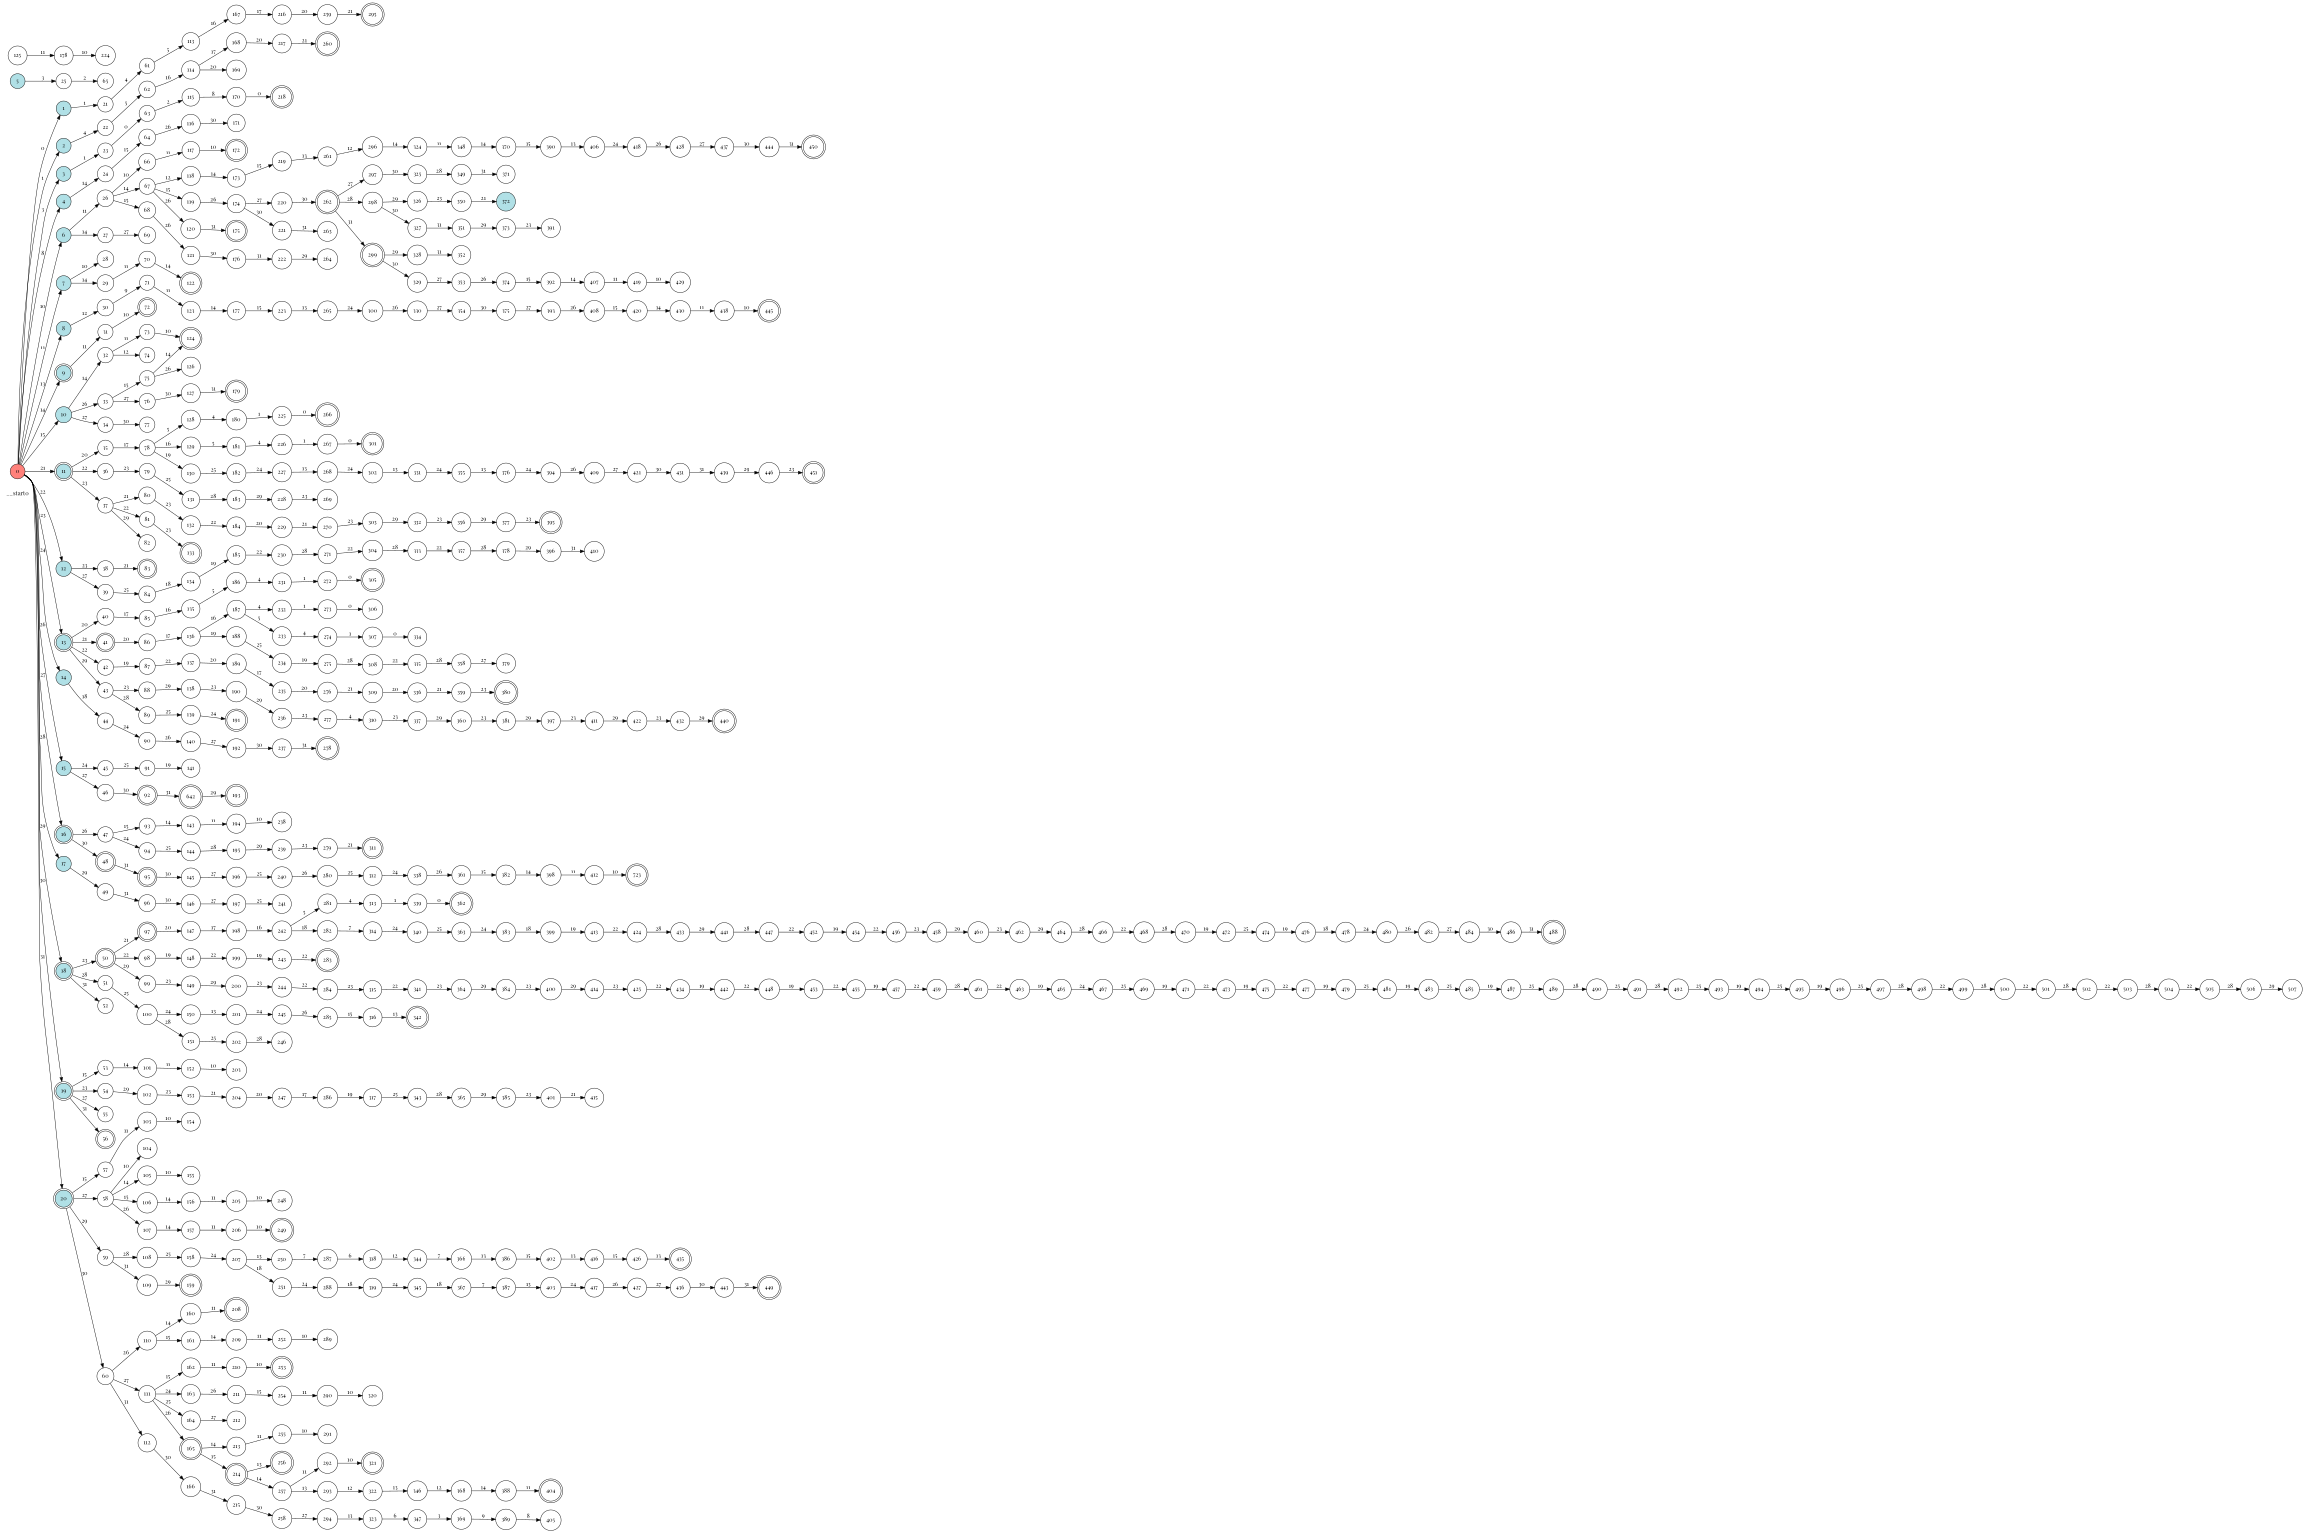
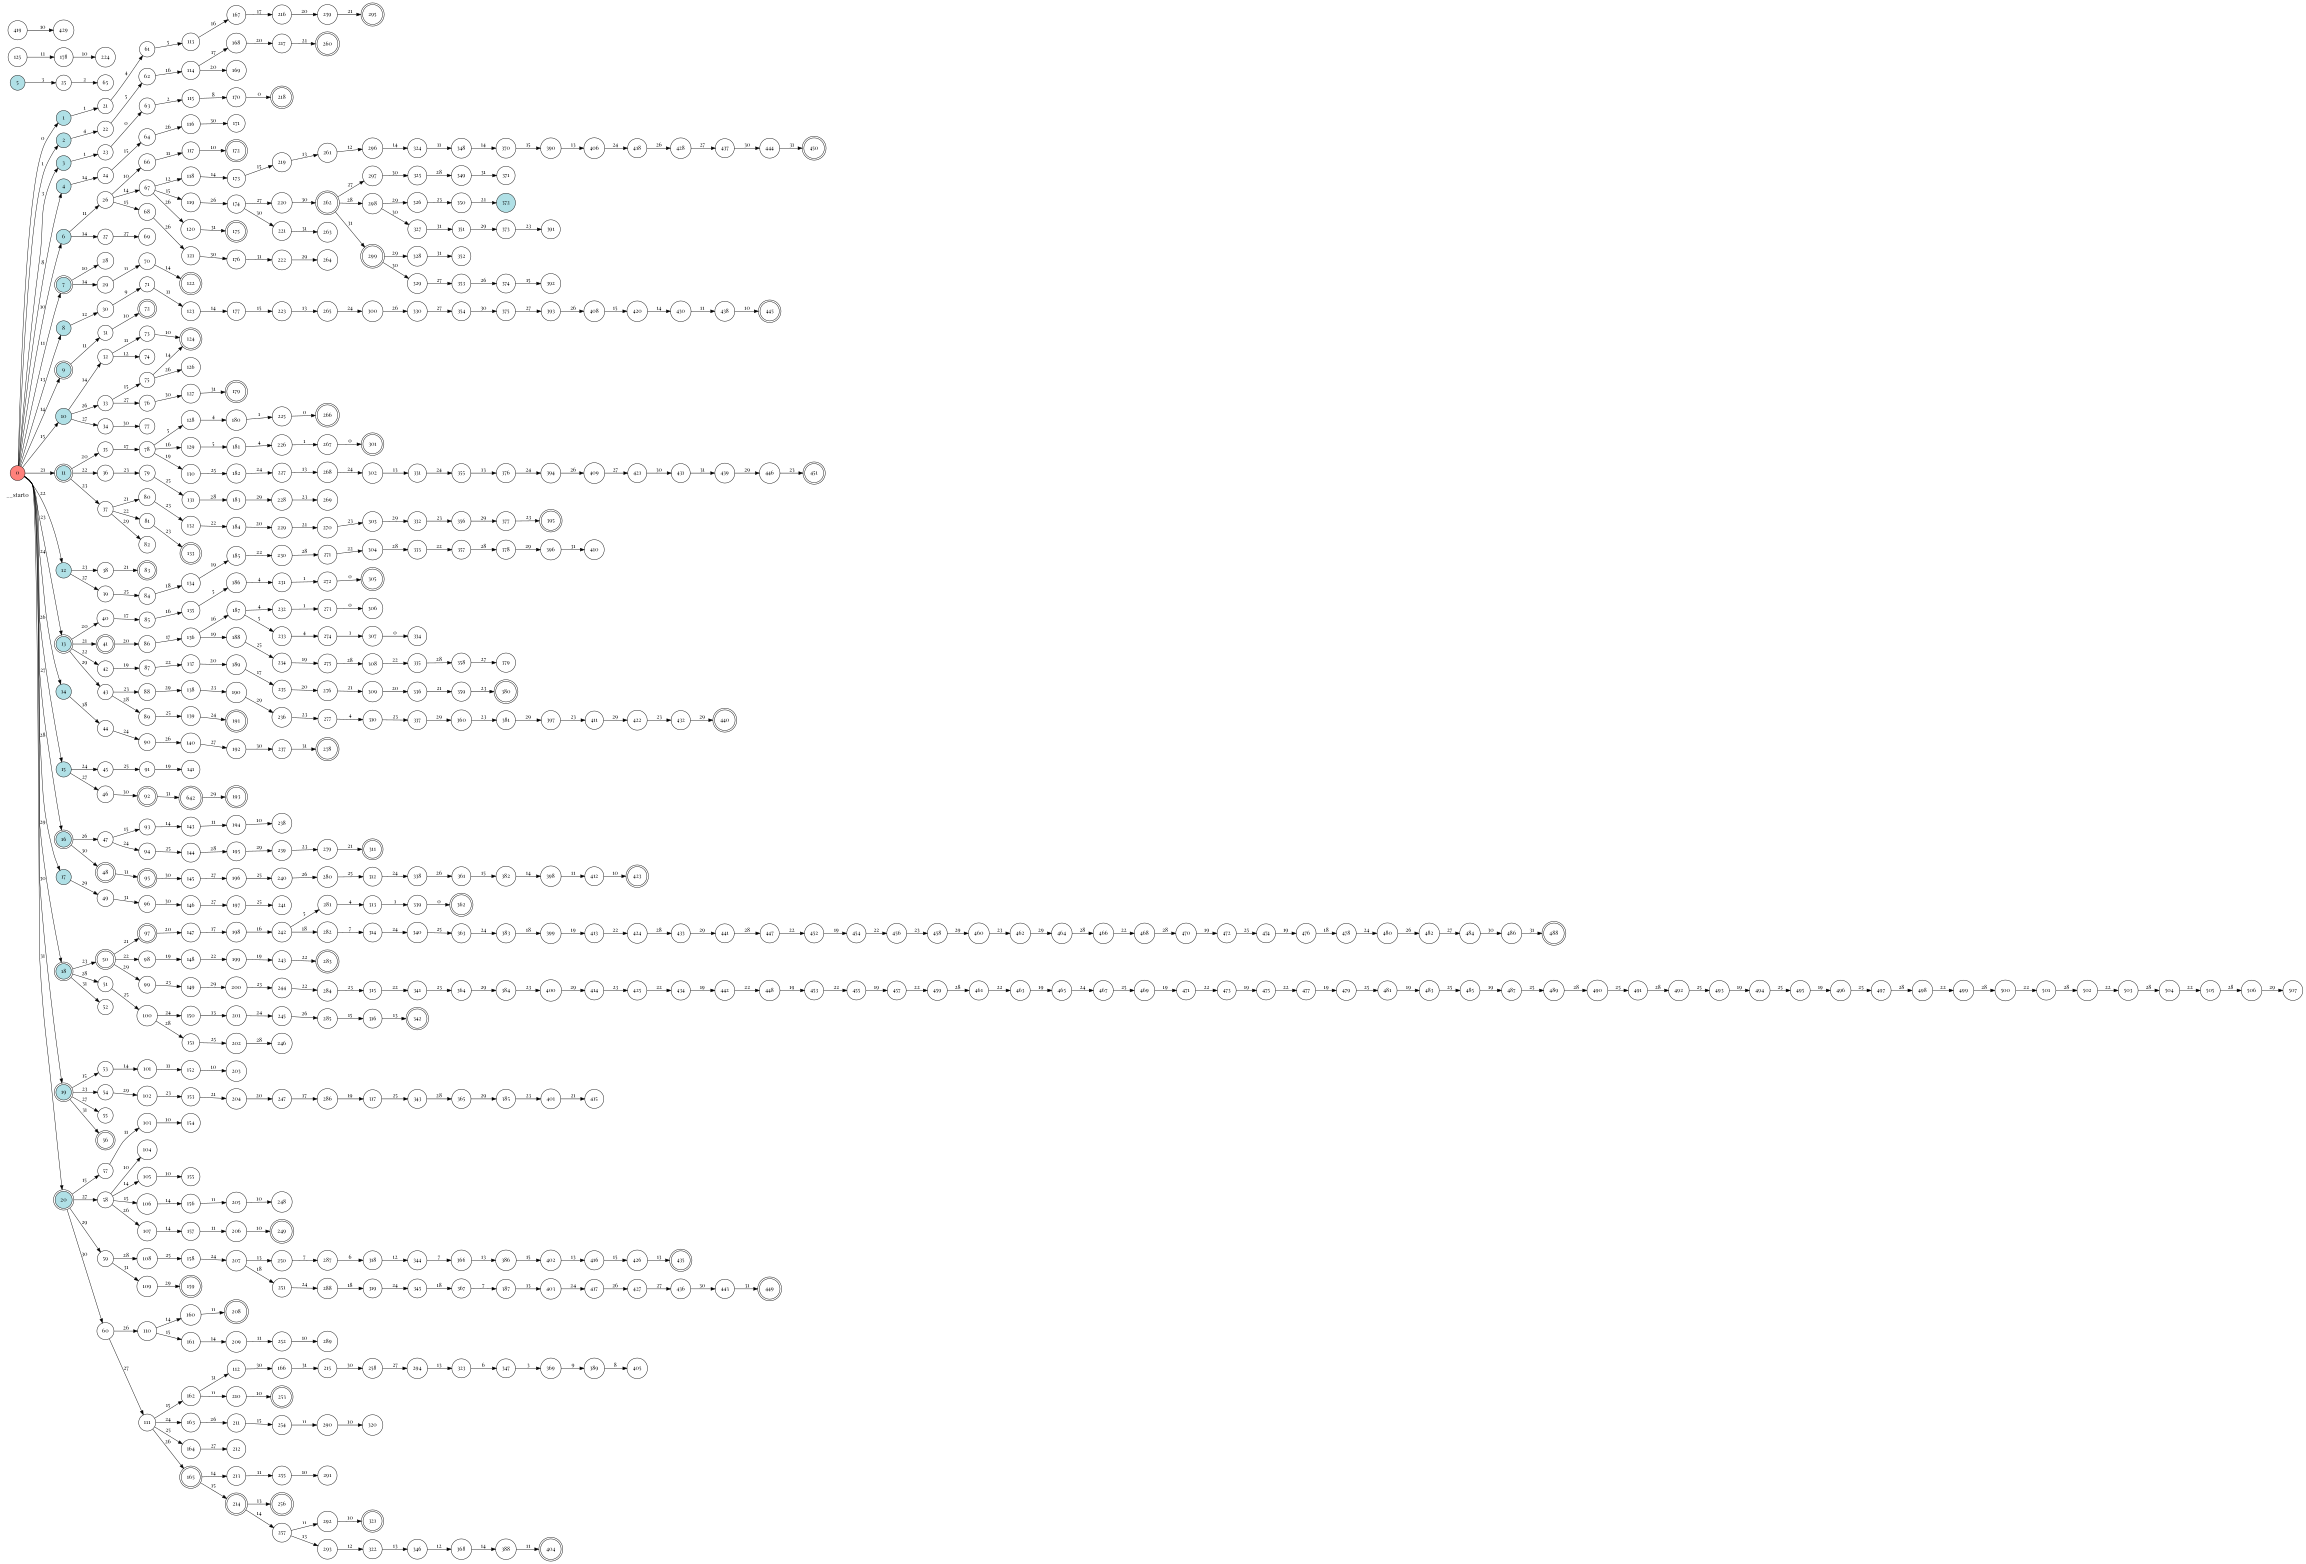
node "407": removed
node "7": shape circle -> doublecircle
node "723": label "723" -> "423"
edge "60" -> "112": now "162" -> "112"
